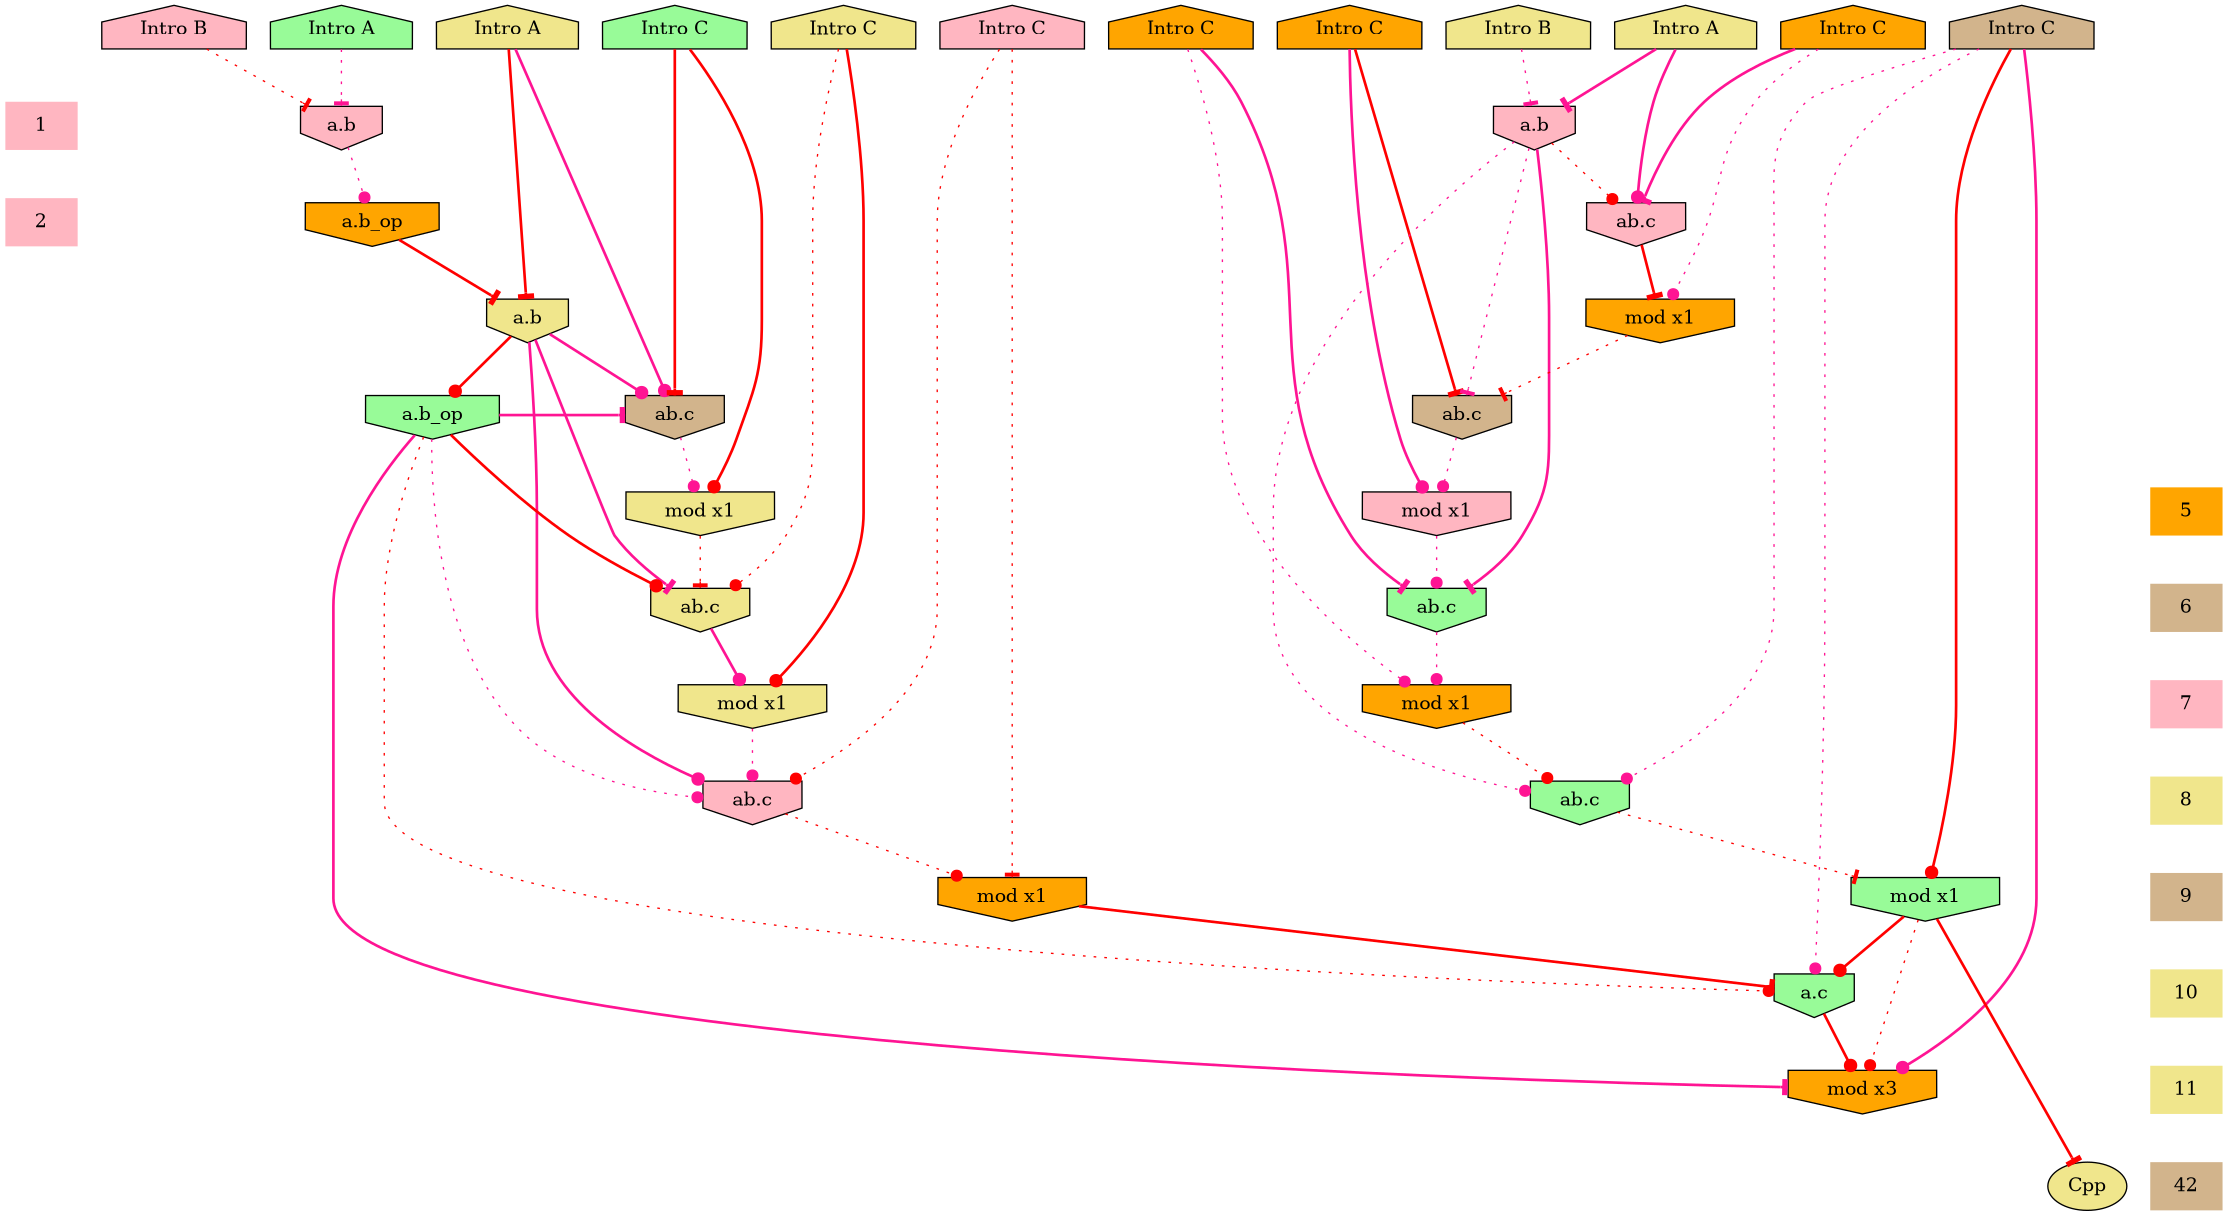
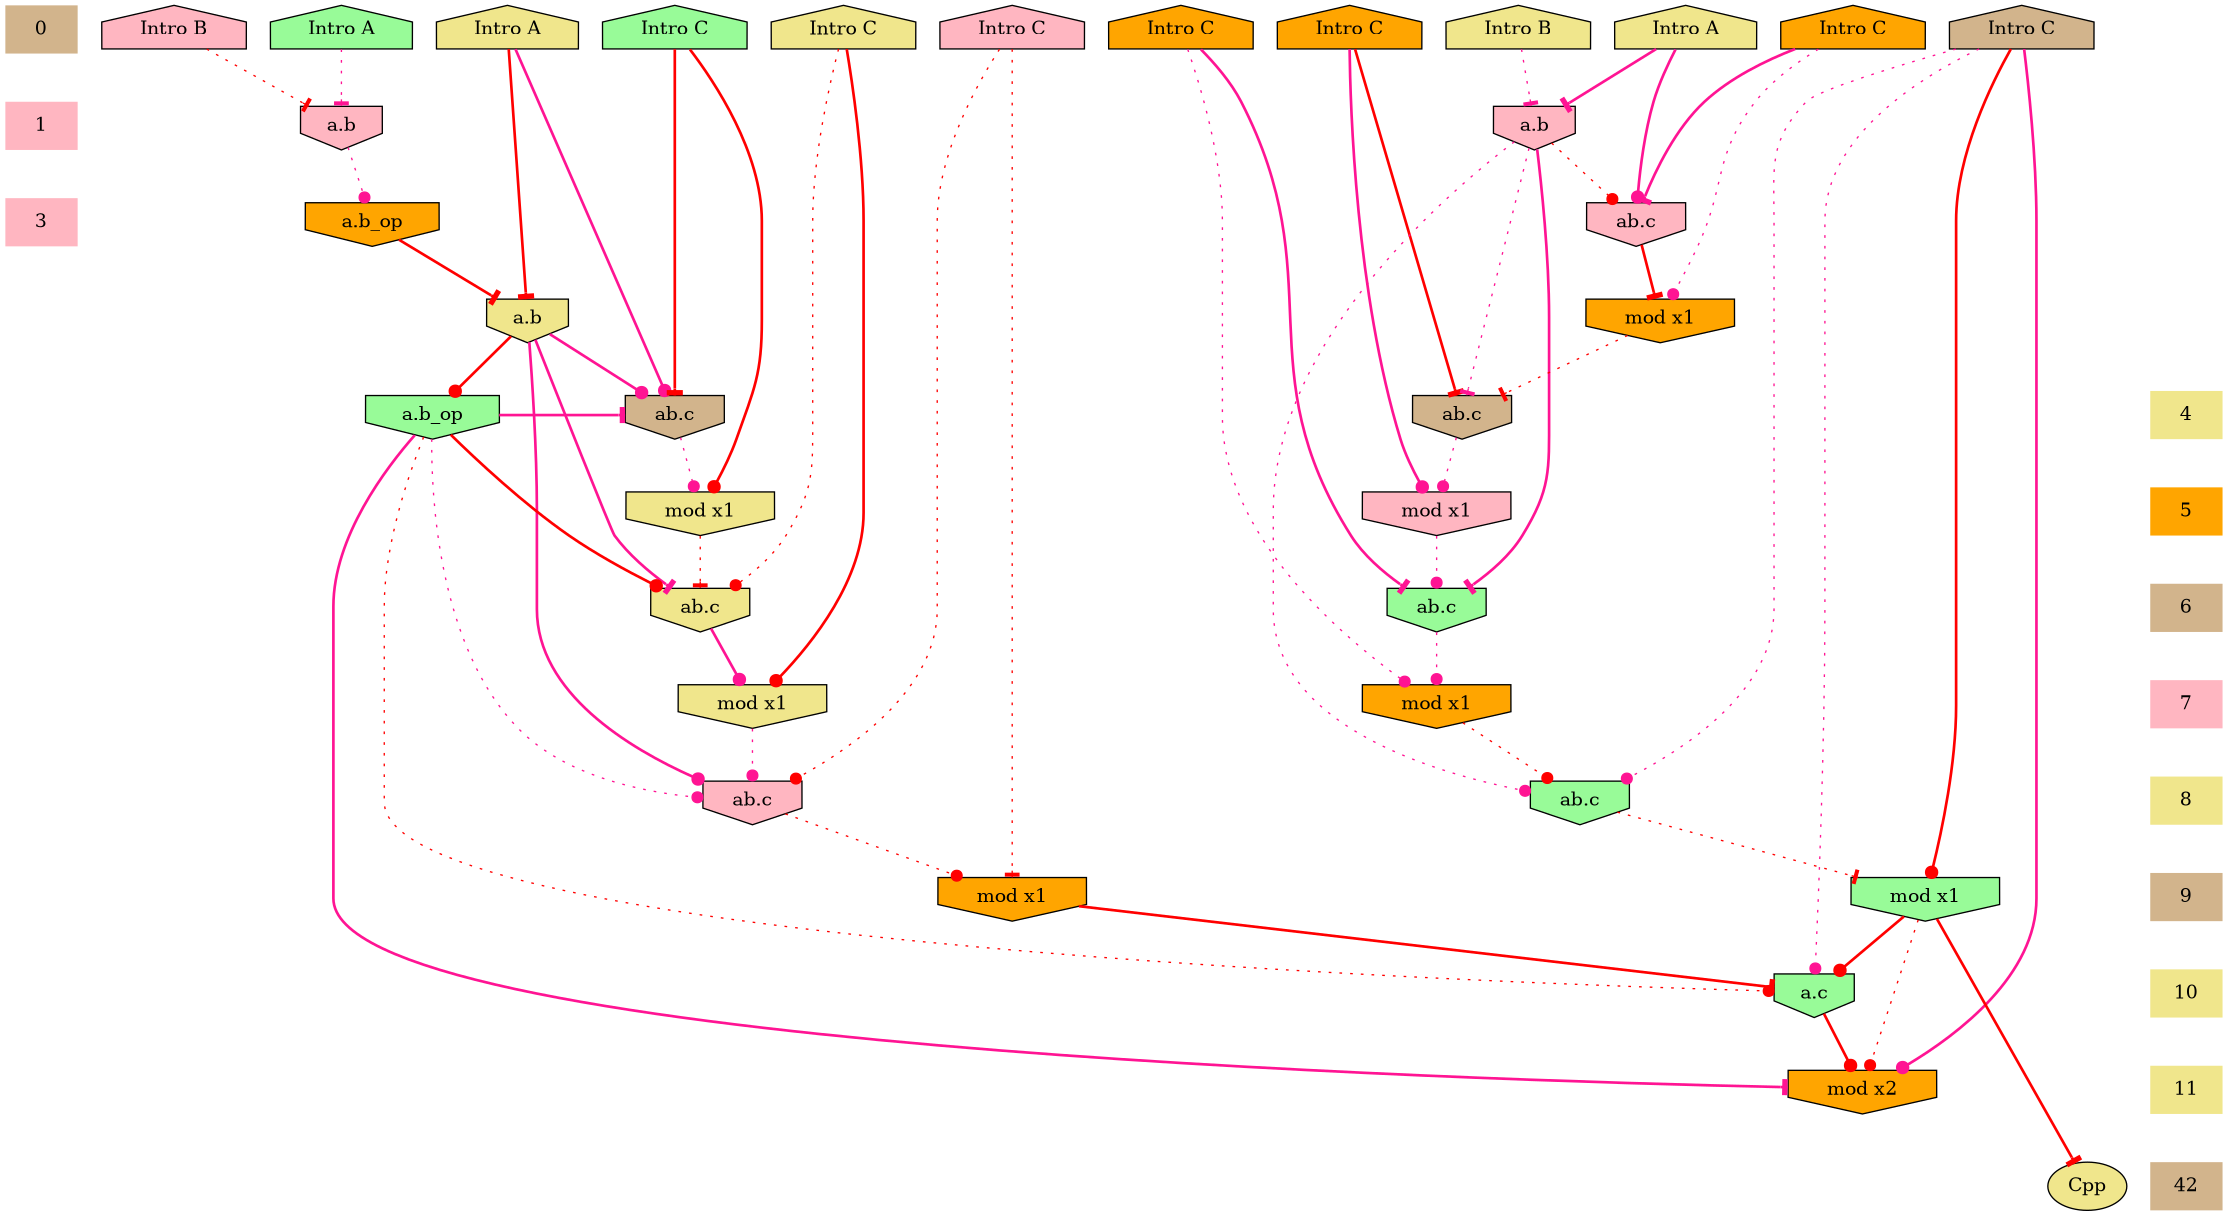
node "0": added
node "2": label "2" -> "3"
node "4": added
node "mod x3": label "mod x3" -> "mod x2"
